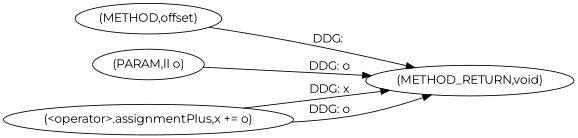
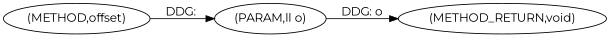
edge "(METHOD,offset)" -> "(METHOD_RETURN,void)": now "(METHOD,offset)" -> "(PARAM,ll o)"
node "(<operator>.assignmentPlus,x += o)": removed
